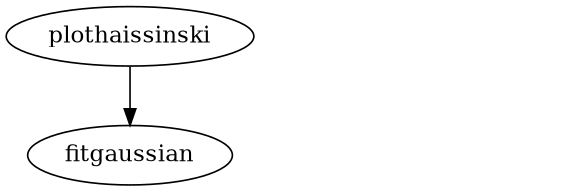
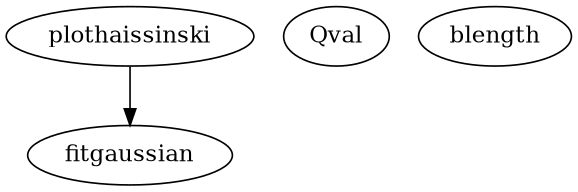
node "Qval": added
node "blength": added
